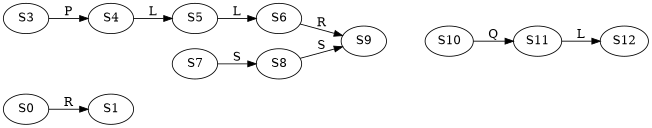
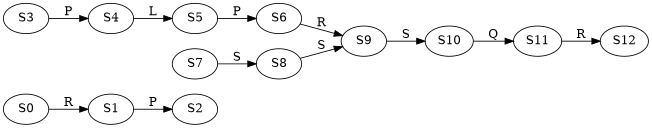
edge "S5" -> "S6": label "L" -> "P"
edge "S11" -> "S12": label "L" -> "R"
edge "S9" -> "S10": added, label "S"
node "S2": added
